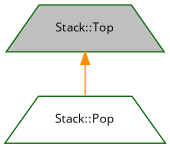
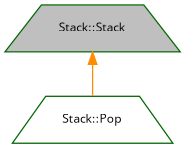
node "Stack::Top": label "Stack::Top" -> "Stack::Stack"
